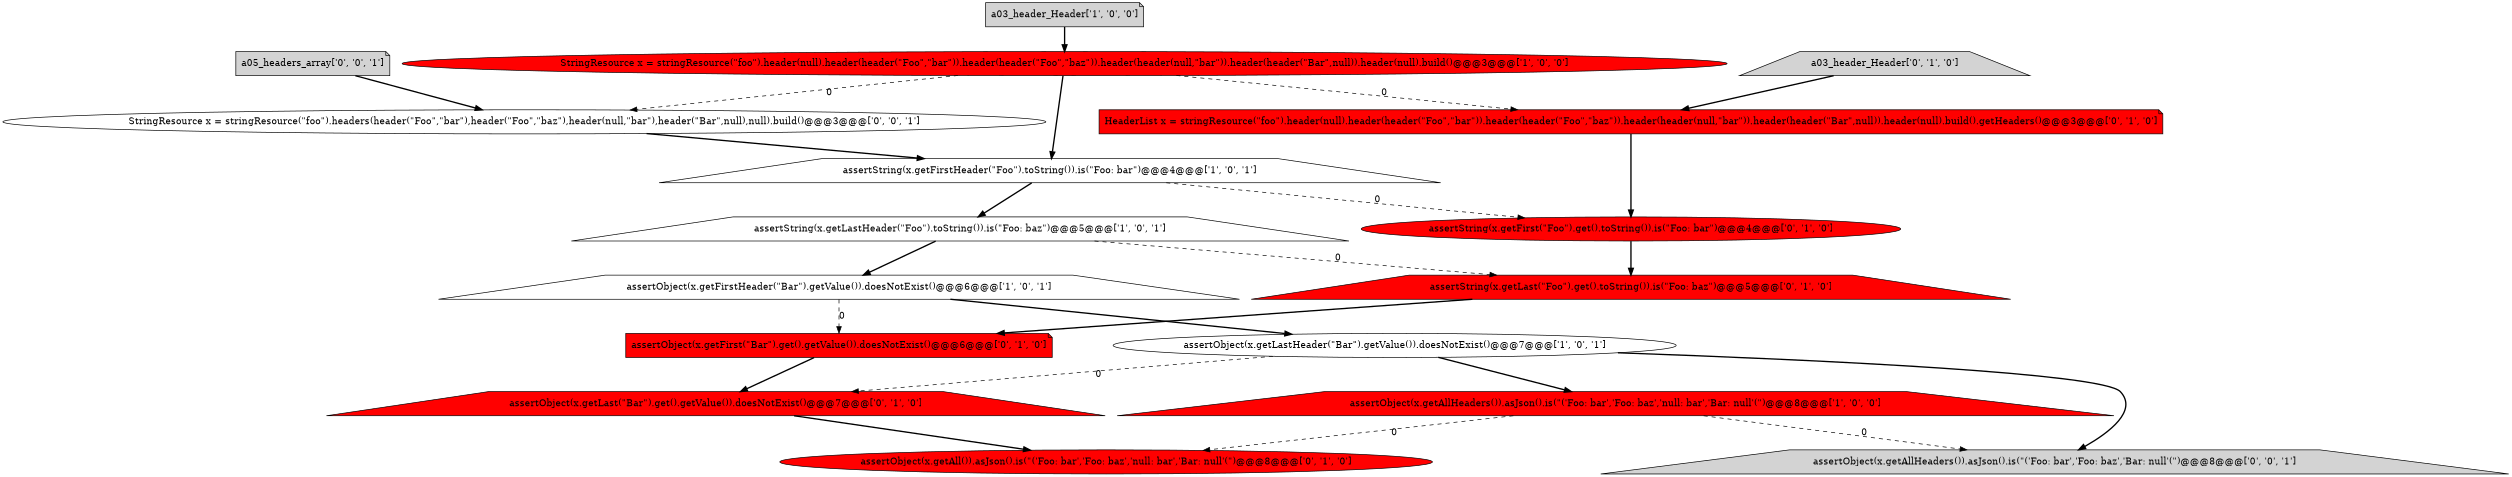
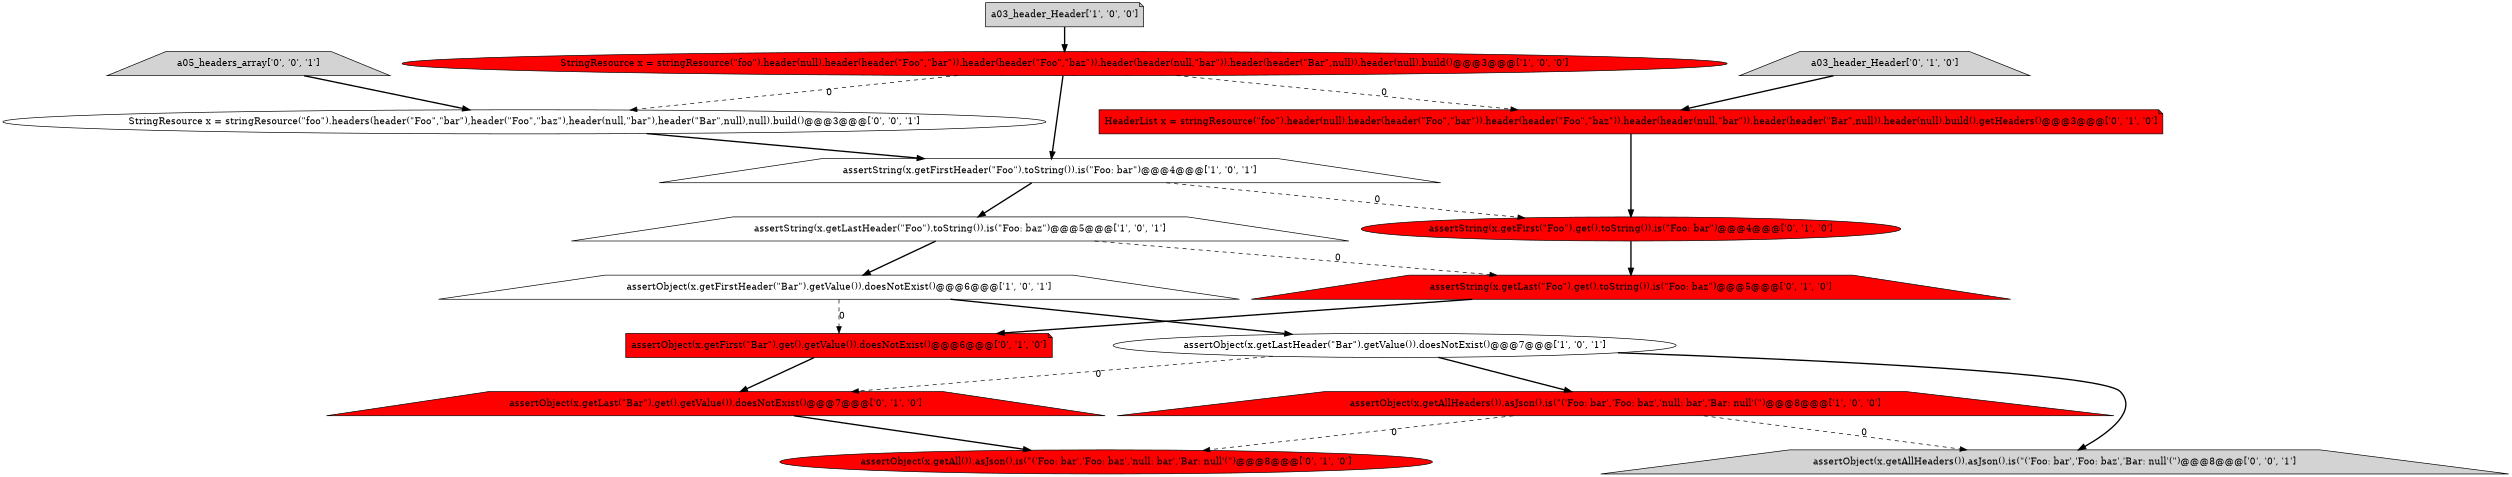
node "a05_headers_array['0', '0', '1']": shape note -> trapezium
